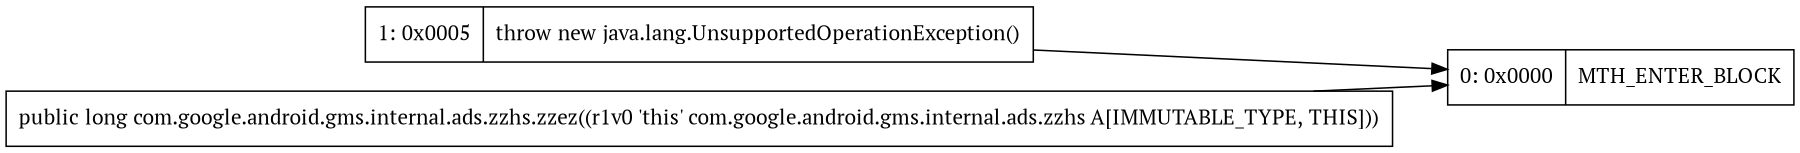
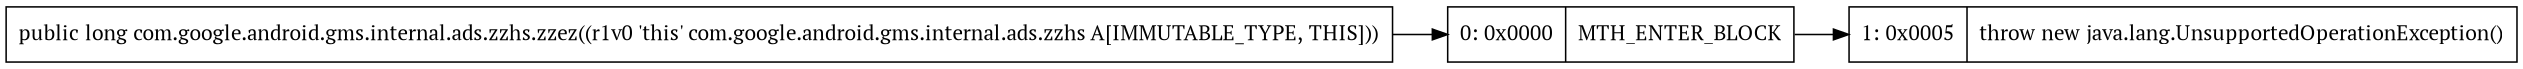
edge "1: 0x0005" -> "0: 0x0000": reversed
